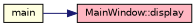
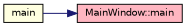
node "MainWindow::display": label "MainWindow::display" -> "MainWindow::main"
